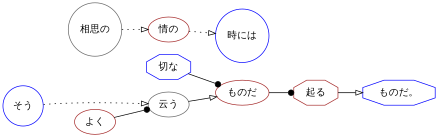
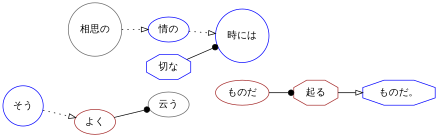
node "情の": color brown -> blue
edge "切な" -> "ものだ": now "切な" -> "時には"
edge "云う" -> "ものだ": removed
edge "そう" -> "云う": now "そう" -> "よく"
